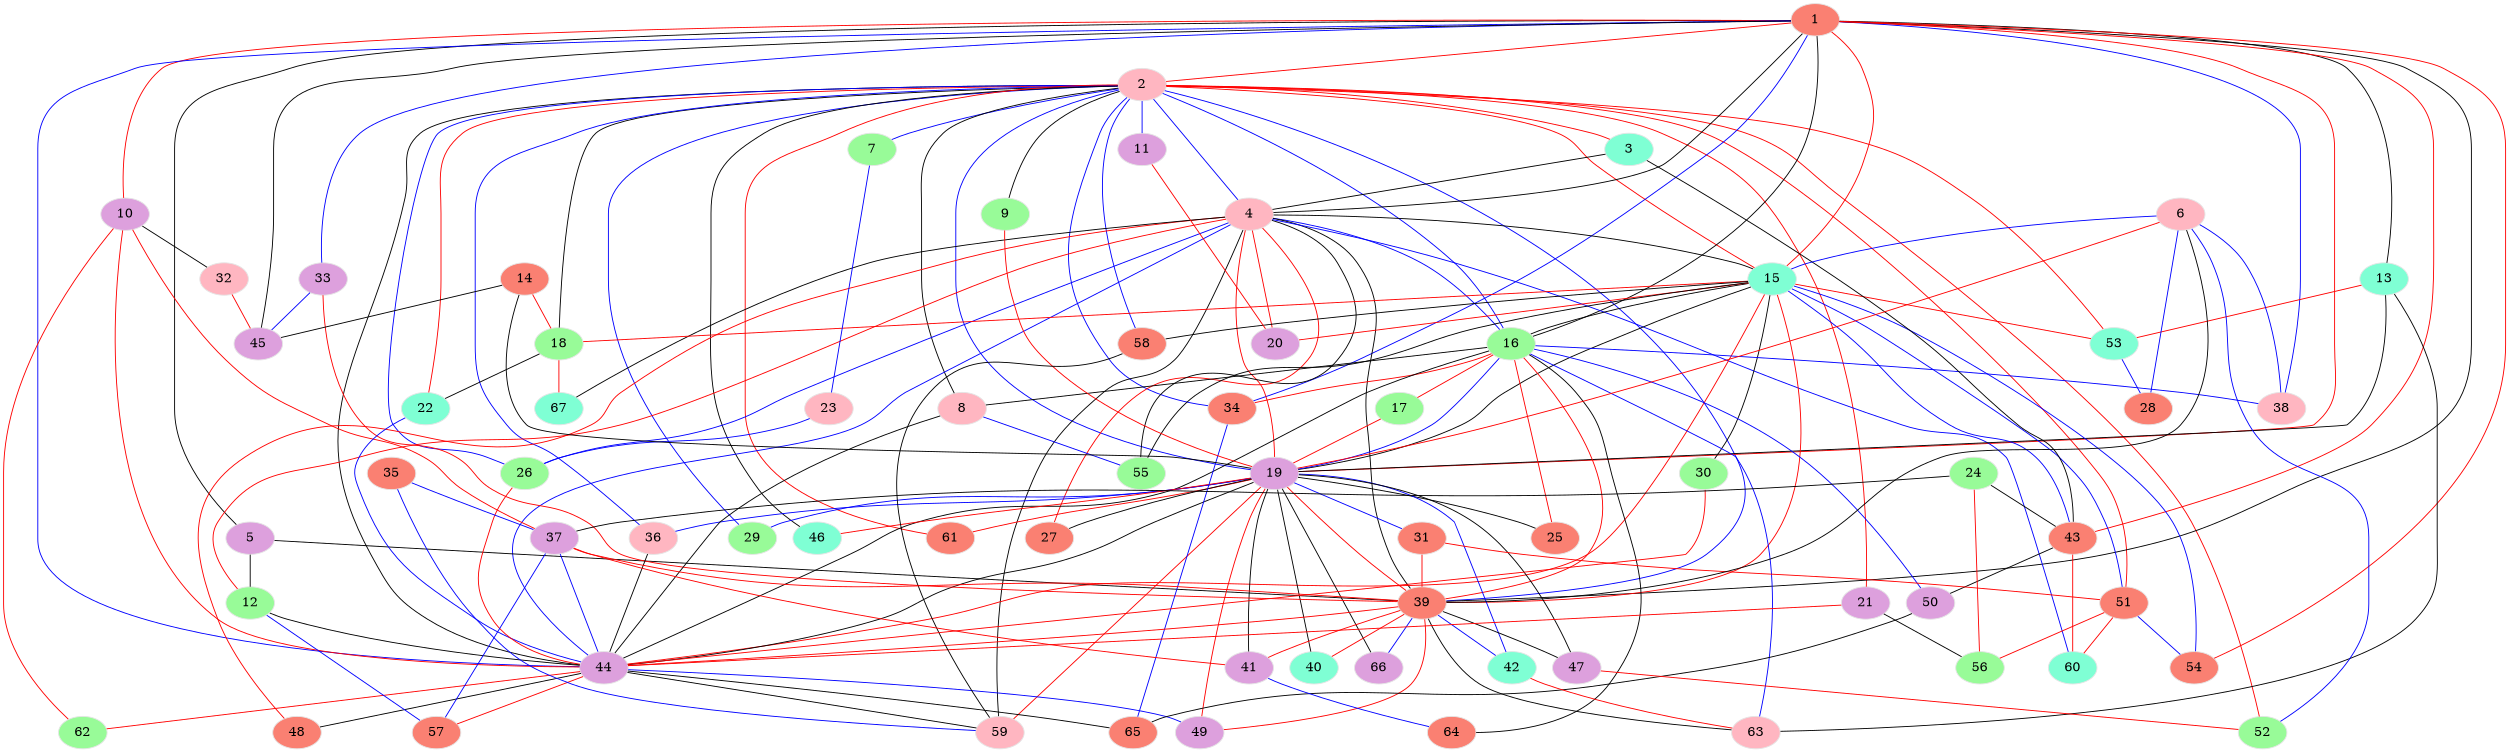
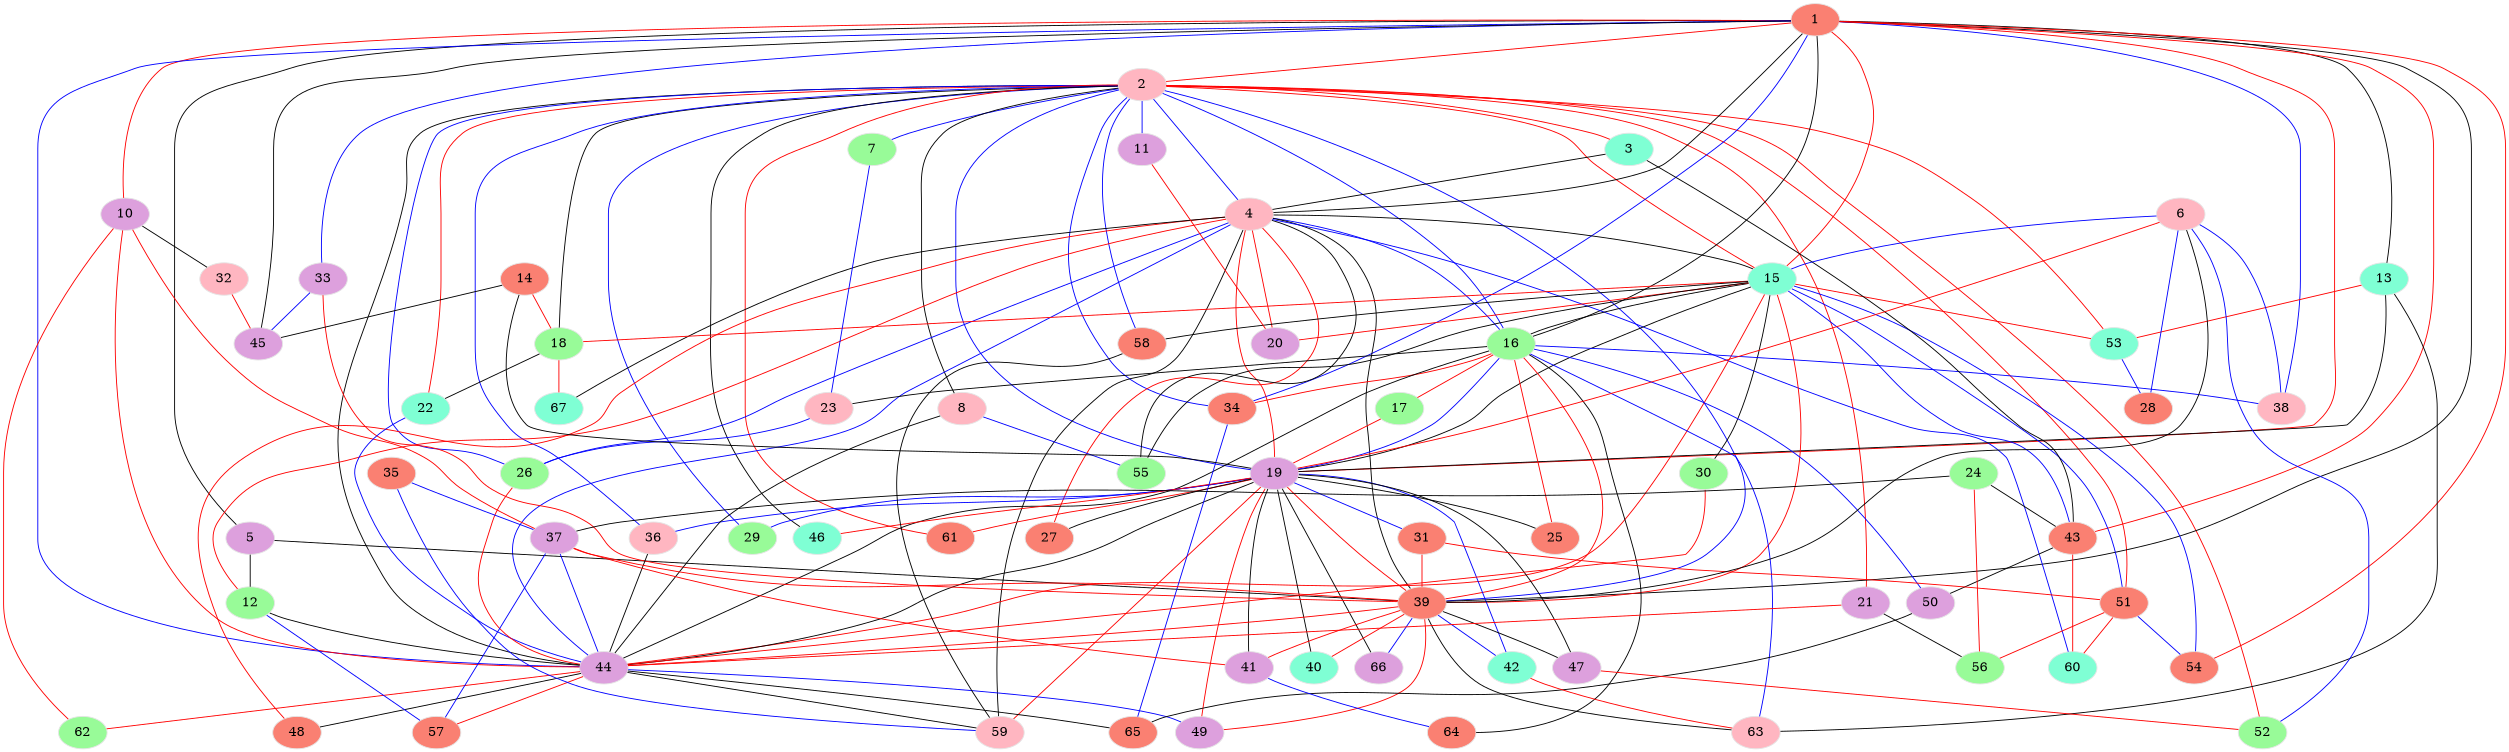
node "9": removed
edge "16" -- "8": now "16" -- "23"
